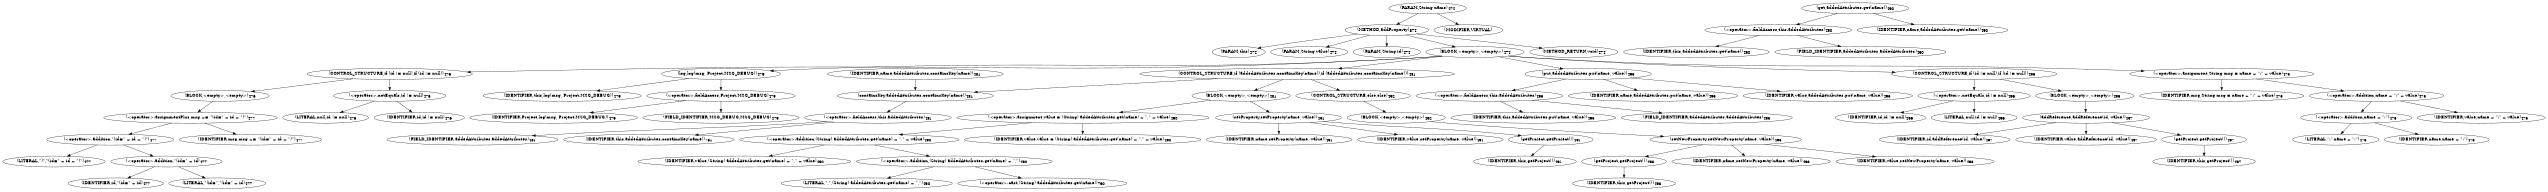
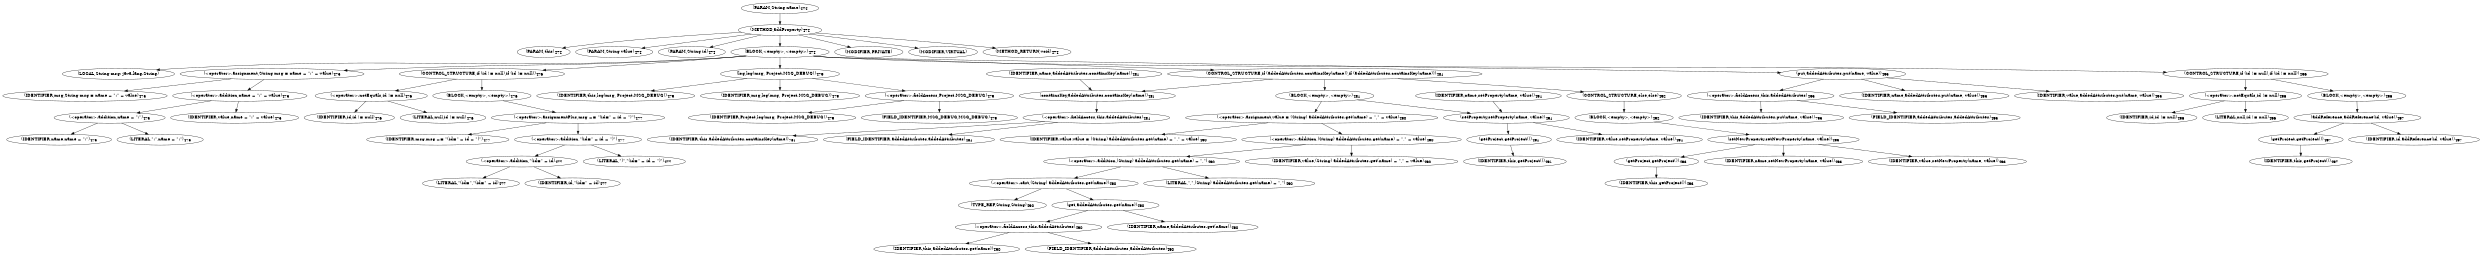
edge "(PARAM,String name)" -> "(MODIFIER,VIRTUAL)": now "(METHOD,addProperty)" -> "(MODIFIER,VIRTUAL)"
node "(METHOD,addProperty)": text "874" -> "474"
node "(MODIFIER,PRIVATE)": added
node "(LOCAL,String msg: java.lang.String)": added
node "(IDENTIFIER,msg,log(msg, Project.MSG_DEBUG))": added
node "(IDENTIFIER,this,addedAttributes.put(name, value))": text "495" -> "795"
edge "(setProperty,setProperty(name, value))" -> "(IDENTIFIER,name,setProperty(name, value))": reversed
node "(IDENTIFIER,value,addReference(id, value))": removed
node "(<operator>.cast,(String) addedAttributes.get(name))": text "790" -> "490"
edge "(<operator>.cast,(String) addedAttributes.get(name))" -> "(get,addedAttributes.get(name))": added
node "(TYPE_REF,String,String)": added
